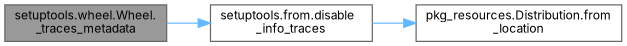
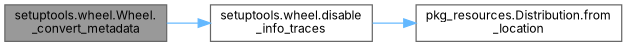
node "setuptools.wheel.Wheel. _traces_metadata": label "setuptools.wheel.Wheel. _traces_metadata" -> "setuptools.wheel.Wheel. _convert_metadata"
node "setuptools.from.disable _info_traces": label "setuptools.from.disable _info_traces" -> "setuptools.wheel.disable _info_traces"
